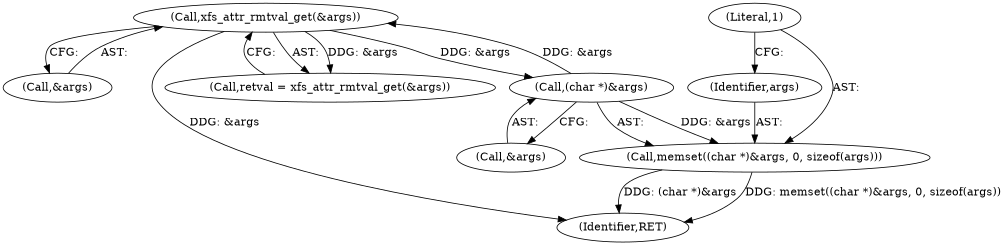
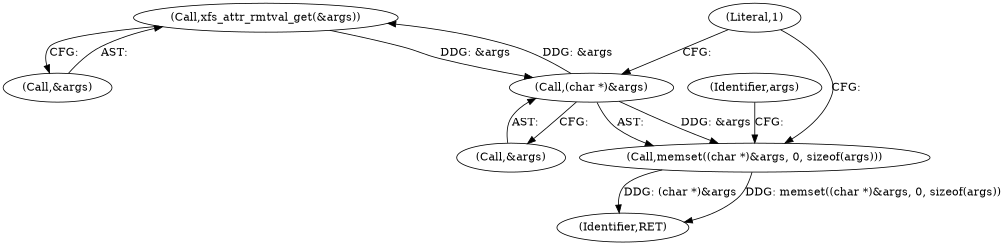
edge "(Literal,1)" -> "(Identifier,args)": now "(Literal,1)" -> "(Call,(char *)&args)"
node "(Call,retval = xfs_attr_rmtval_get(&args))": removed
edge "(Literal,1)" -> "(Call,memset((char *)&args, 0, sizeof(args)))": label "AST: " -> "CFG: "
edge "(Identifier,args)" -> "(Call,memset((char *)&args, 0, sizeof(args)))": label "AST: " -> "CFG: "
edge "(Call,xfs_attr_rmtval_get(&args))" -> "(Identifier,RET)": removed, label "DDG: &args"
